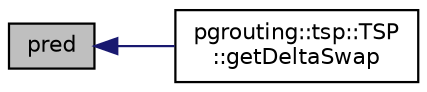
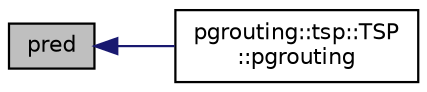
node "pgrouting::tsp::TSP ::getDeltaSwap": label "pgrouting::tsp::TSP ::getDeltaSwap" -> "pgrouting::tsp::TSP ::pgrouting"
